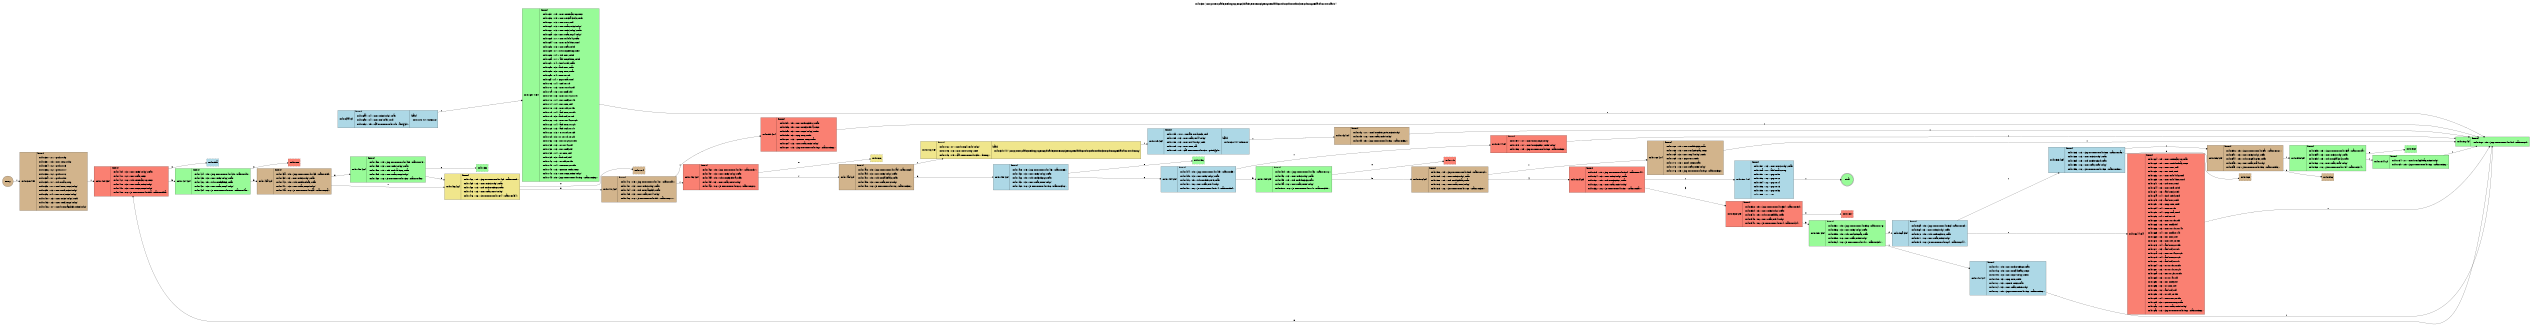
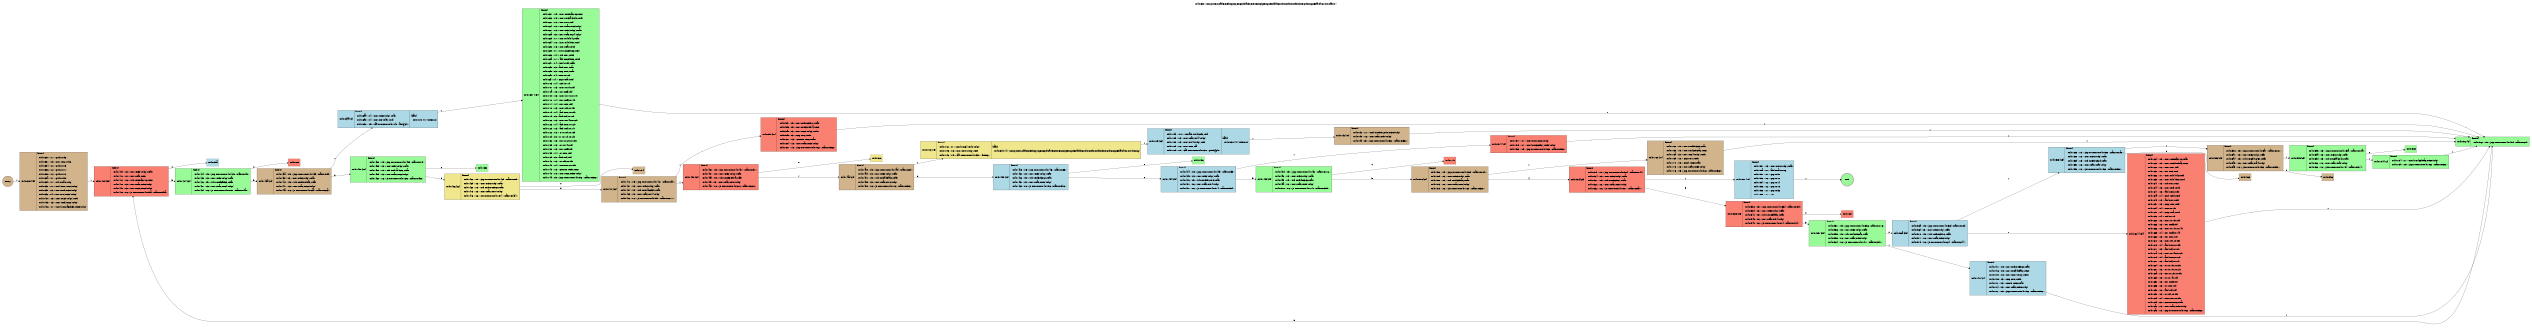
node "Final": label "Final" -> "Exit"
edge "0x40143a [22]" -> "0x401466 [22]": now "0x40143a [22]" -> "0x4016aa [13]"
